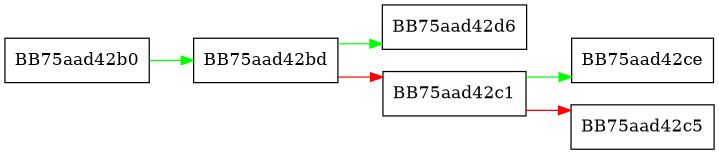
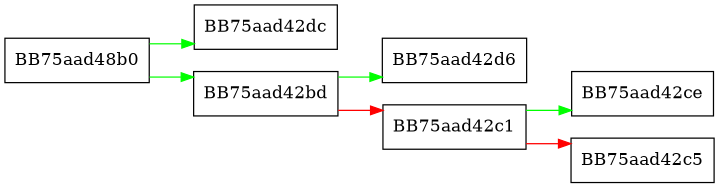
node "BB75aad42dc": added
node "BB75aad42b0": label "BB75aad42b0" -> "BB75aad48b0"
